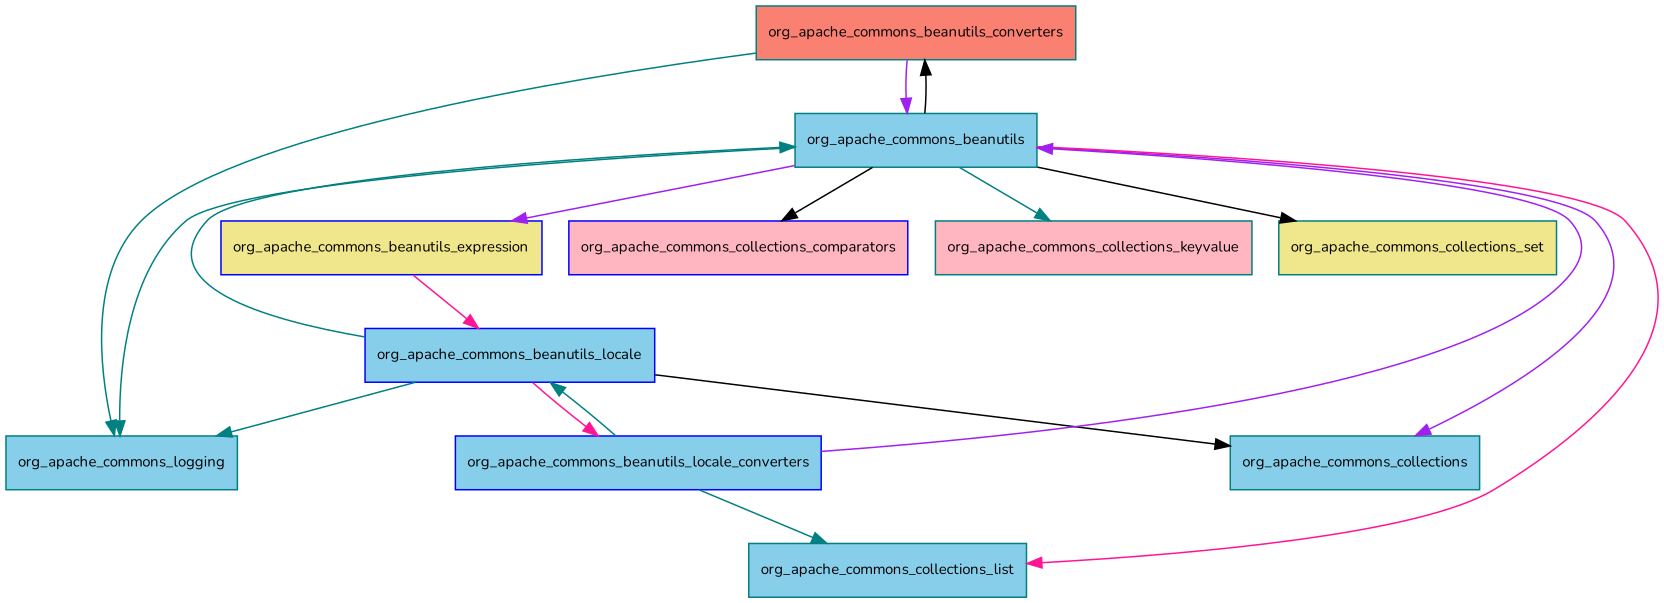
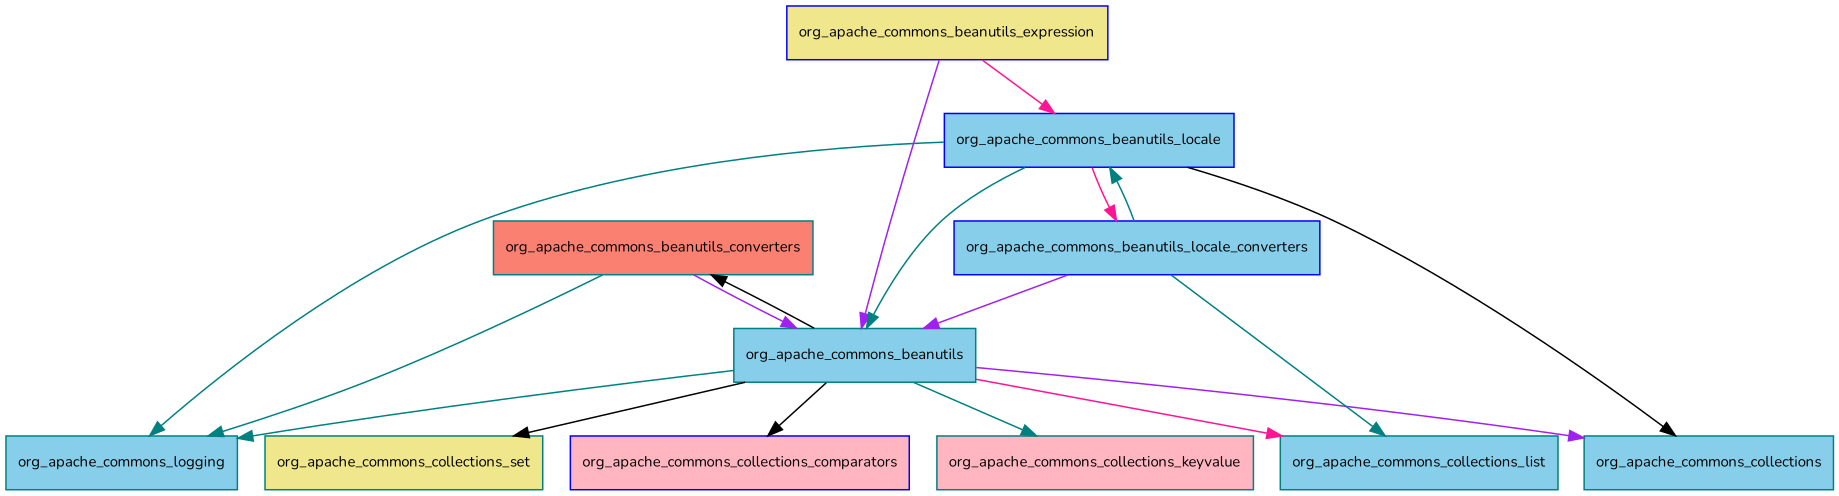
edge "org_apache_commons_beanutils" -> "org_apache_commons_beanutils_expression": reversed
